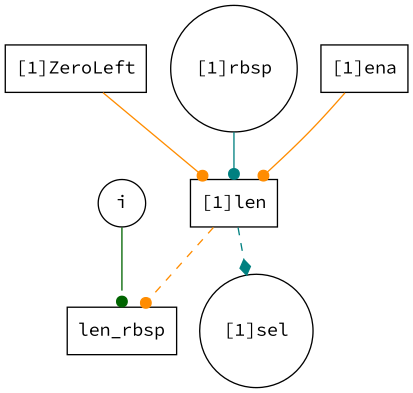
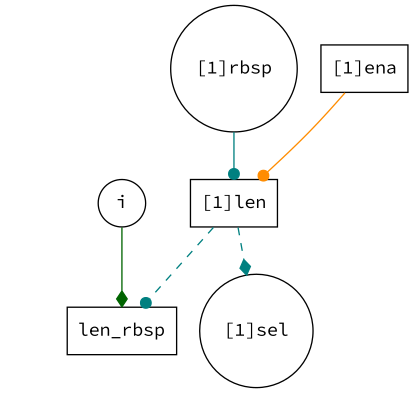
node "[1]ZeroLeft": removed
edge "i" -> "len_rbsp": arrowhead dot -> diamond
edge "[1]len" -> "len_rbsp": color darkorange -> teal
